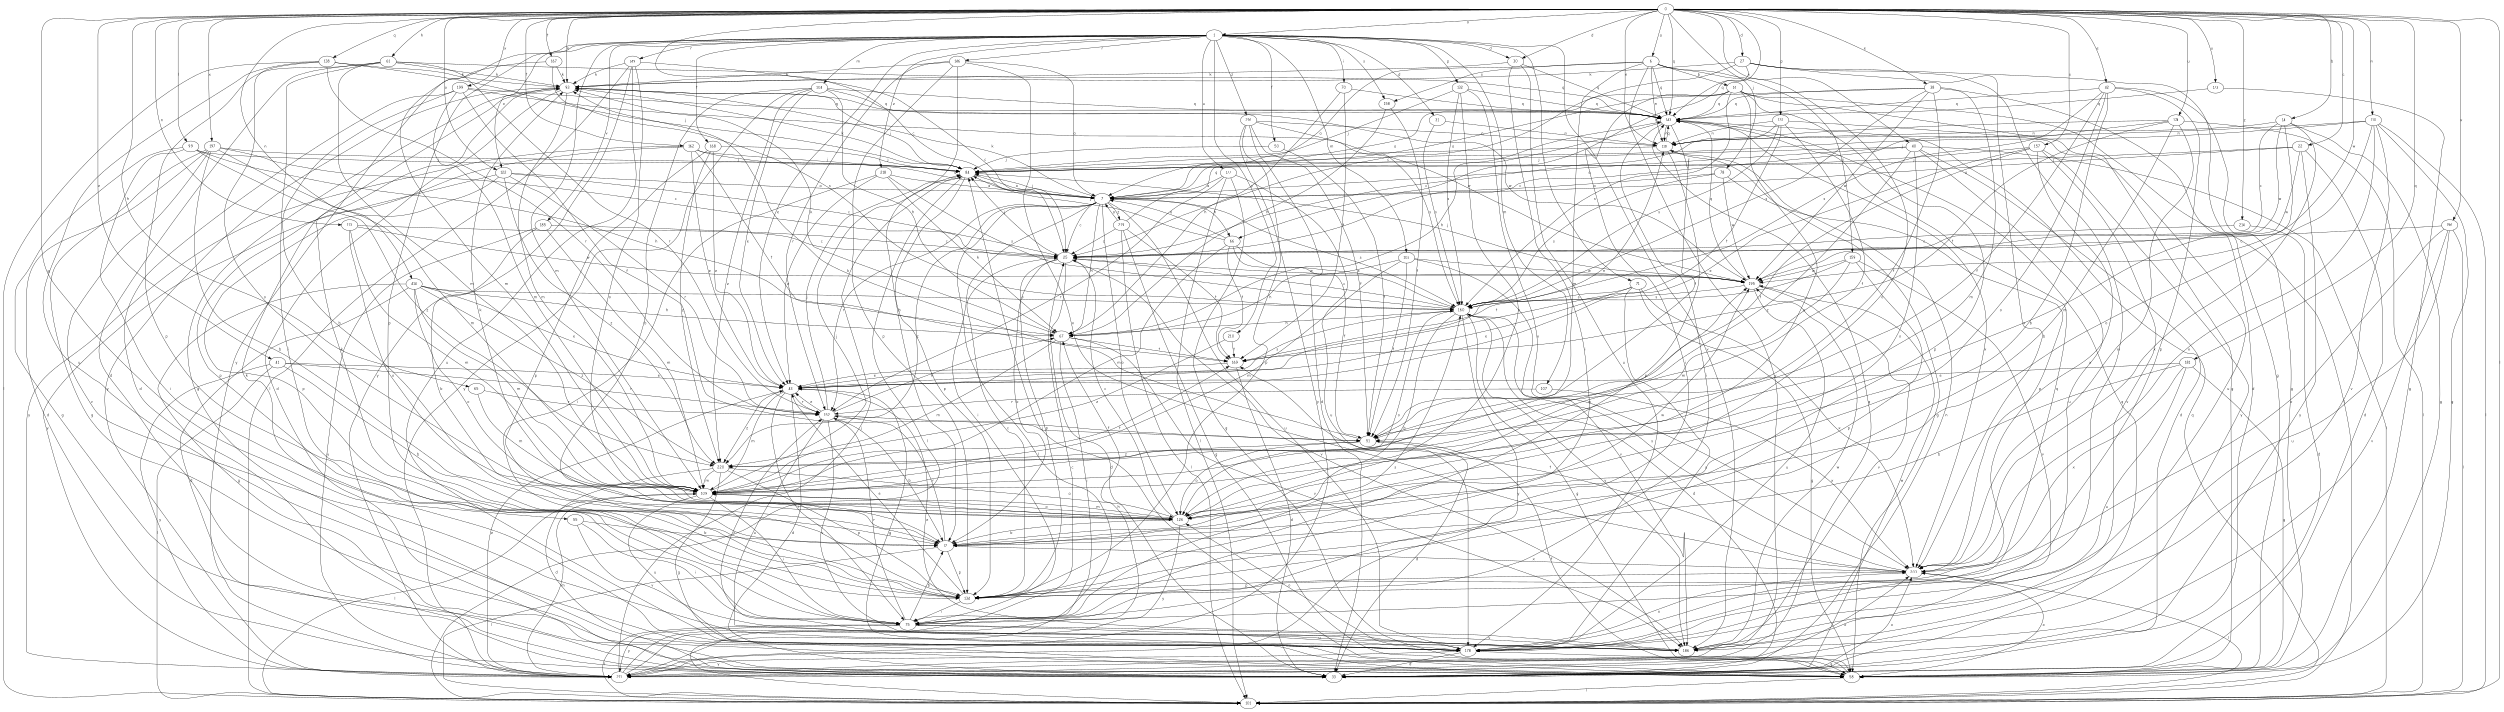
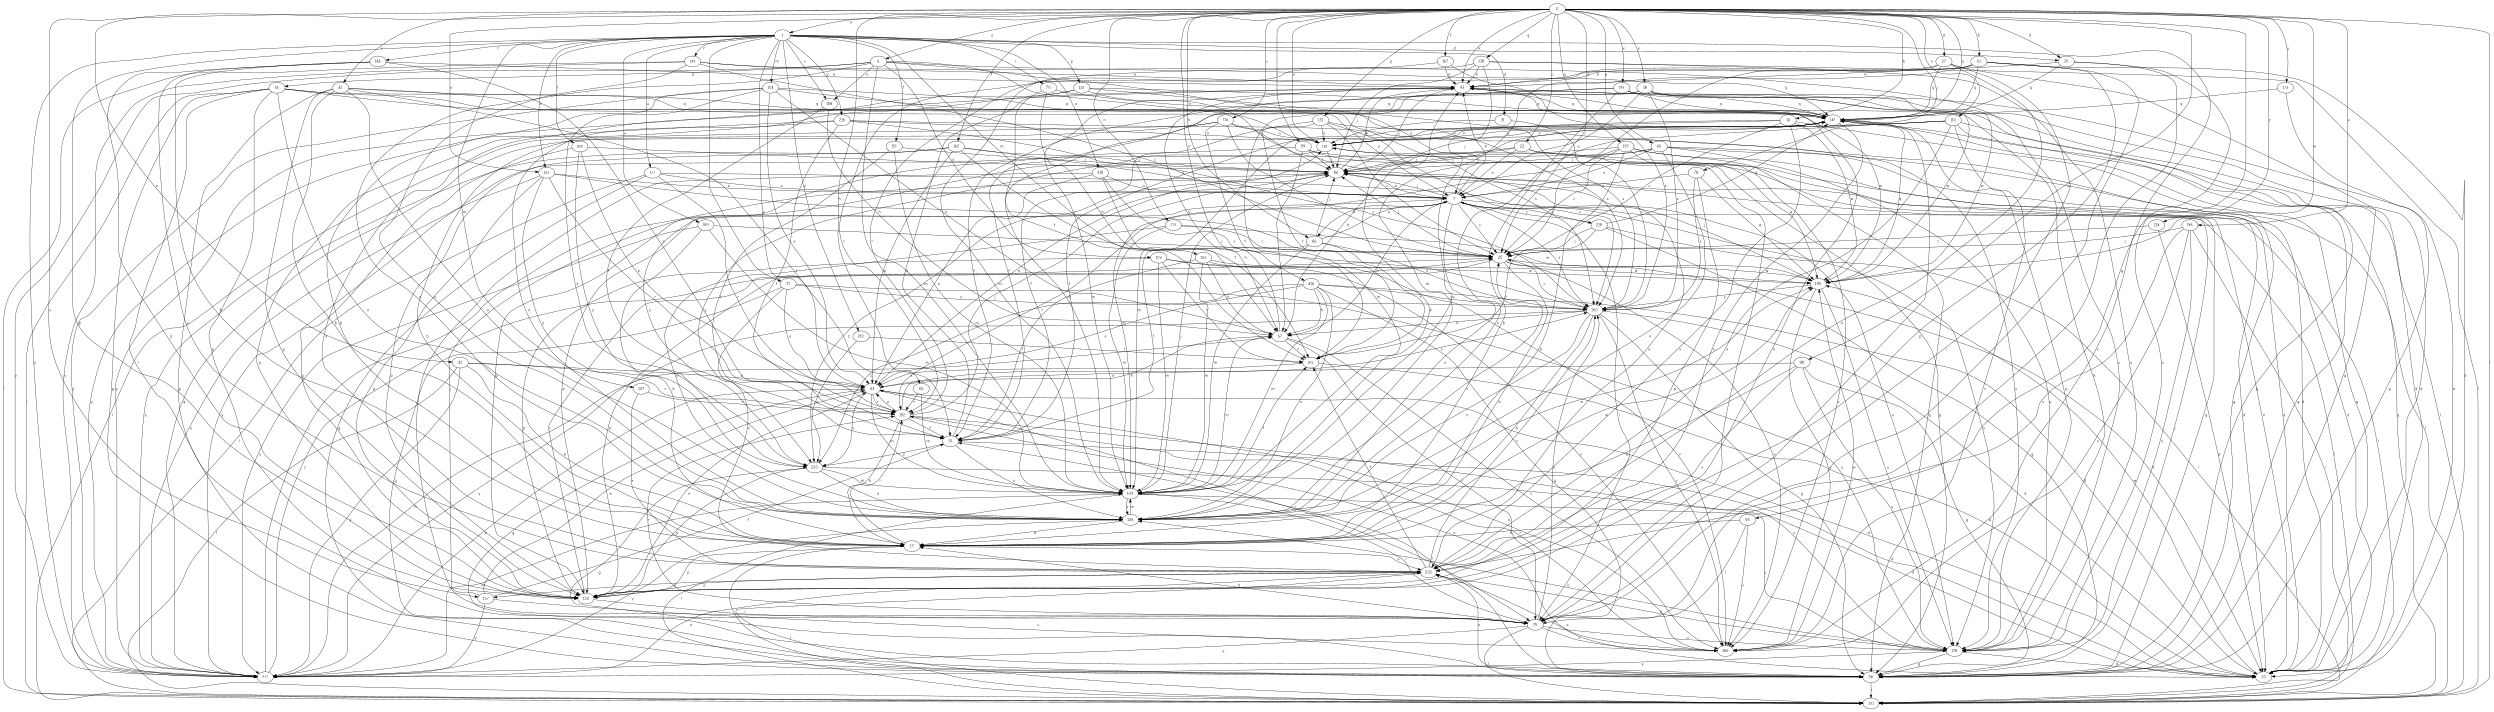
edge "1" -> "109": now "50" -> "109"
edge "146" -> "7": removed, label "a"
edge "157" -> "203": reversed
